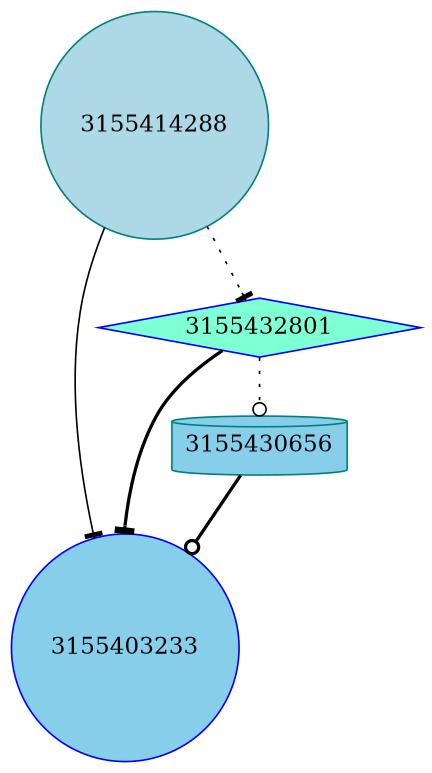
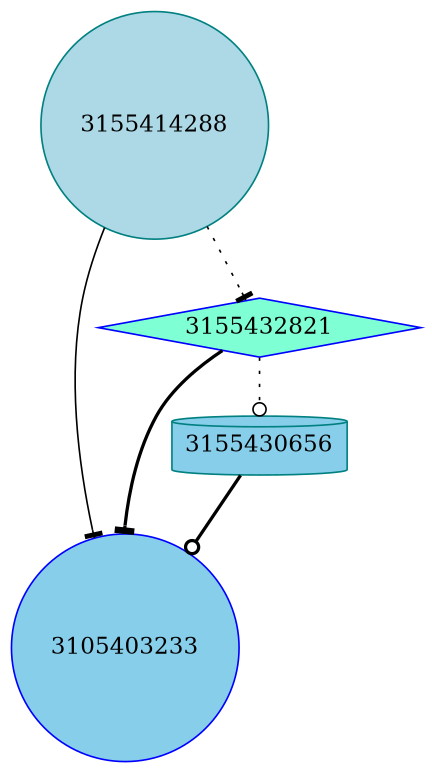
node "3155432801": label "3155432801" -> "3155432821"
node "3155403233": label "3155403233" -> "3105403233"
